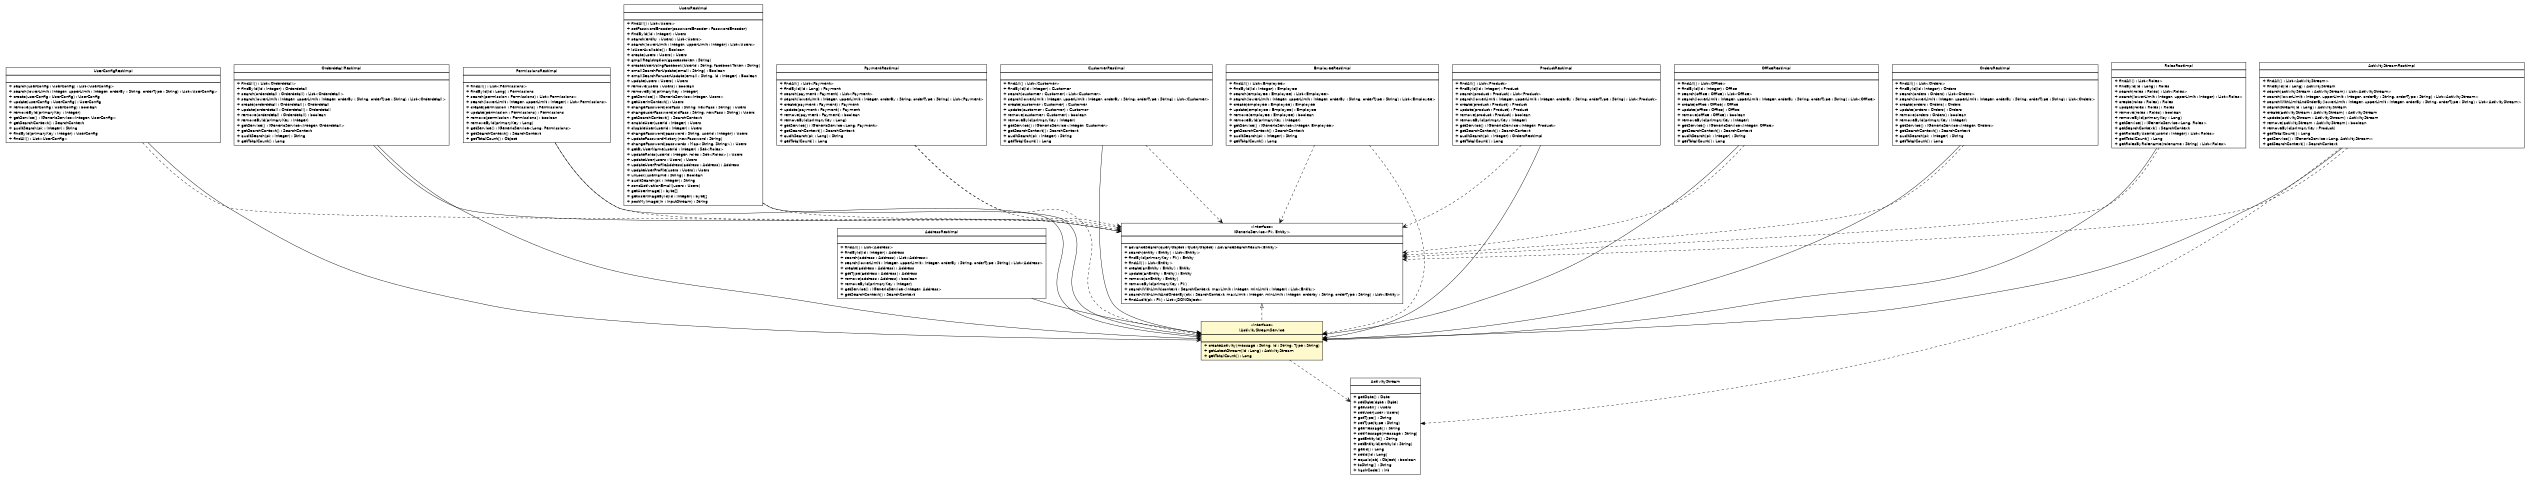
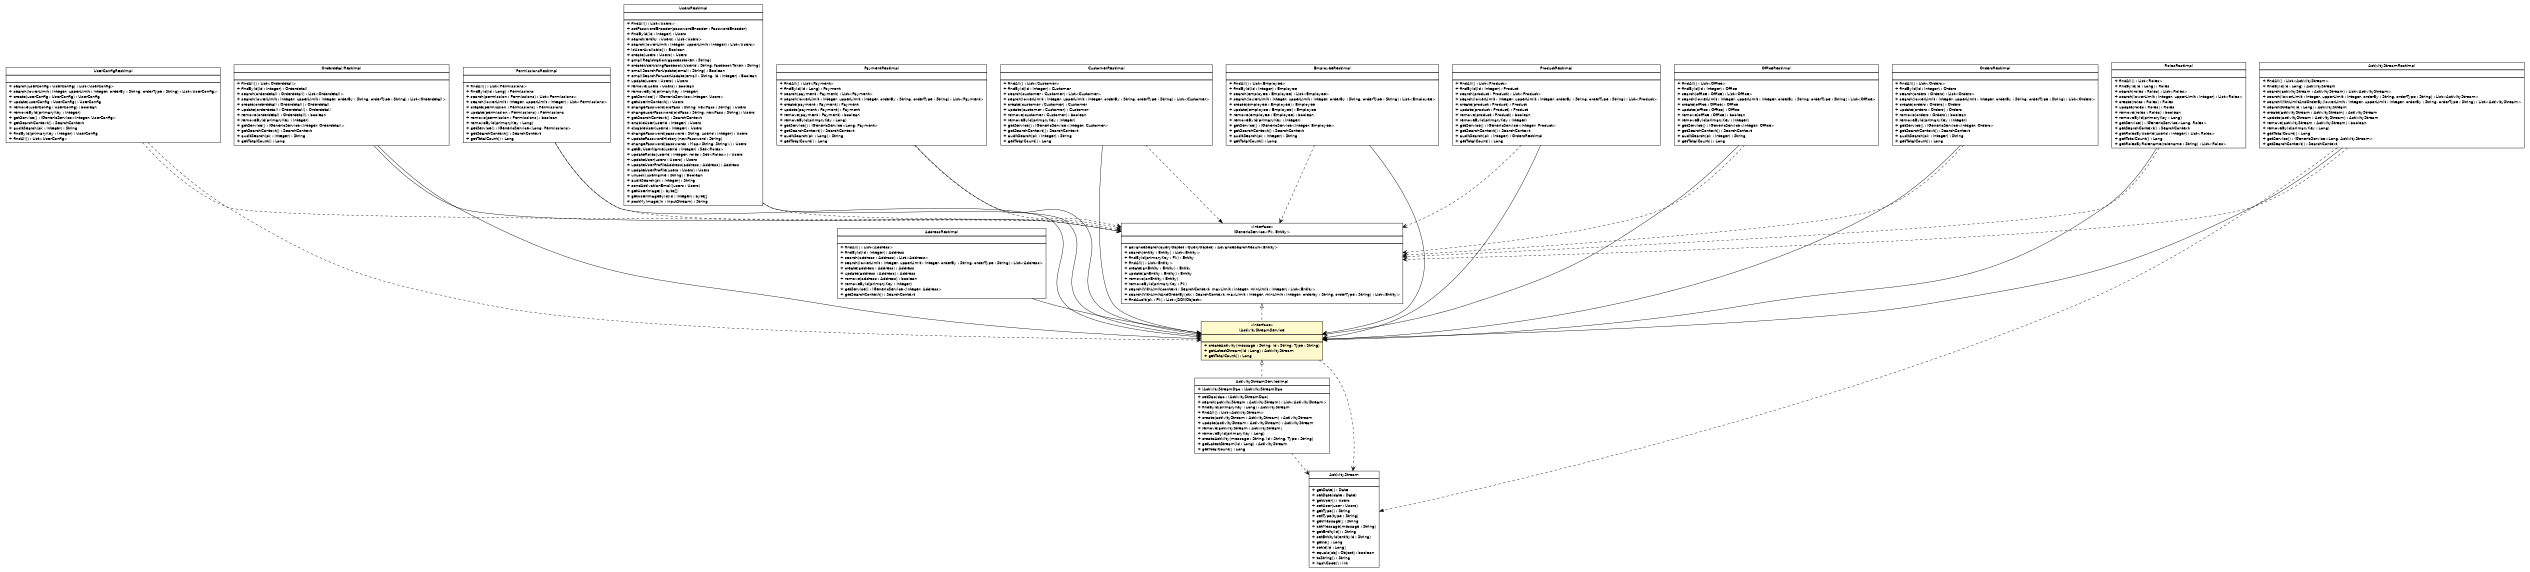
node "ActivityStreamRestImpl": text "+ removeById(primaryKey : Product)" -> "+ removeById(primaryKey : Long)"
node "PermissionsRestImpl": text "+ getTotalCount() : Object" -> "+ getTotalCount() : Long"
edge "CustomerRestImpl" -> "IGenericService<Pk, Entity>": arrowhead open -> normal
edge "PaymentRestImpl" -> "IActivityStreamService": style dashed -> solid
edge "EmployeeRestImpl" -> "IActivityStreamService": style dashed -> solid
node "AddressRestImpl": text "+ getType(address : Address) : Address" -> "+ update(address : Address) : Address"
edge "OfficeRestImpl" -> "IActivityStreamService": arrowhead normal -> open
edge "UserConfigRestImpl" -> "IActivityStreamService": style solid -> dashed
node "ActivityStreamServiceImpl": added
